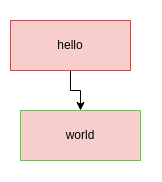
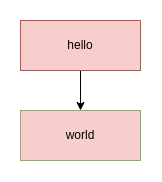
node "hello": moved (71, 46) -> (81, 46)
